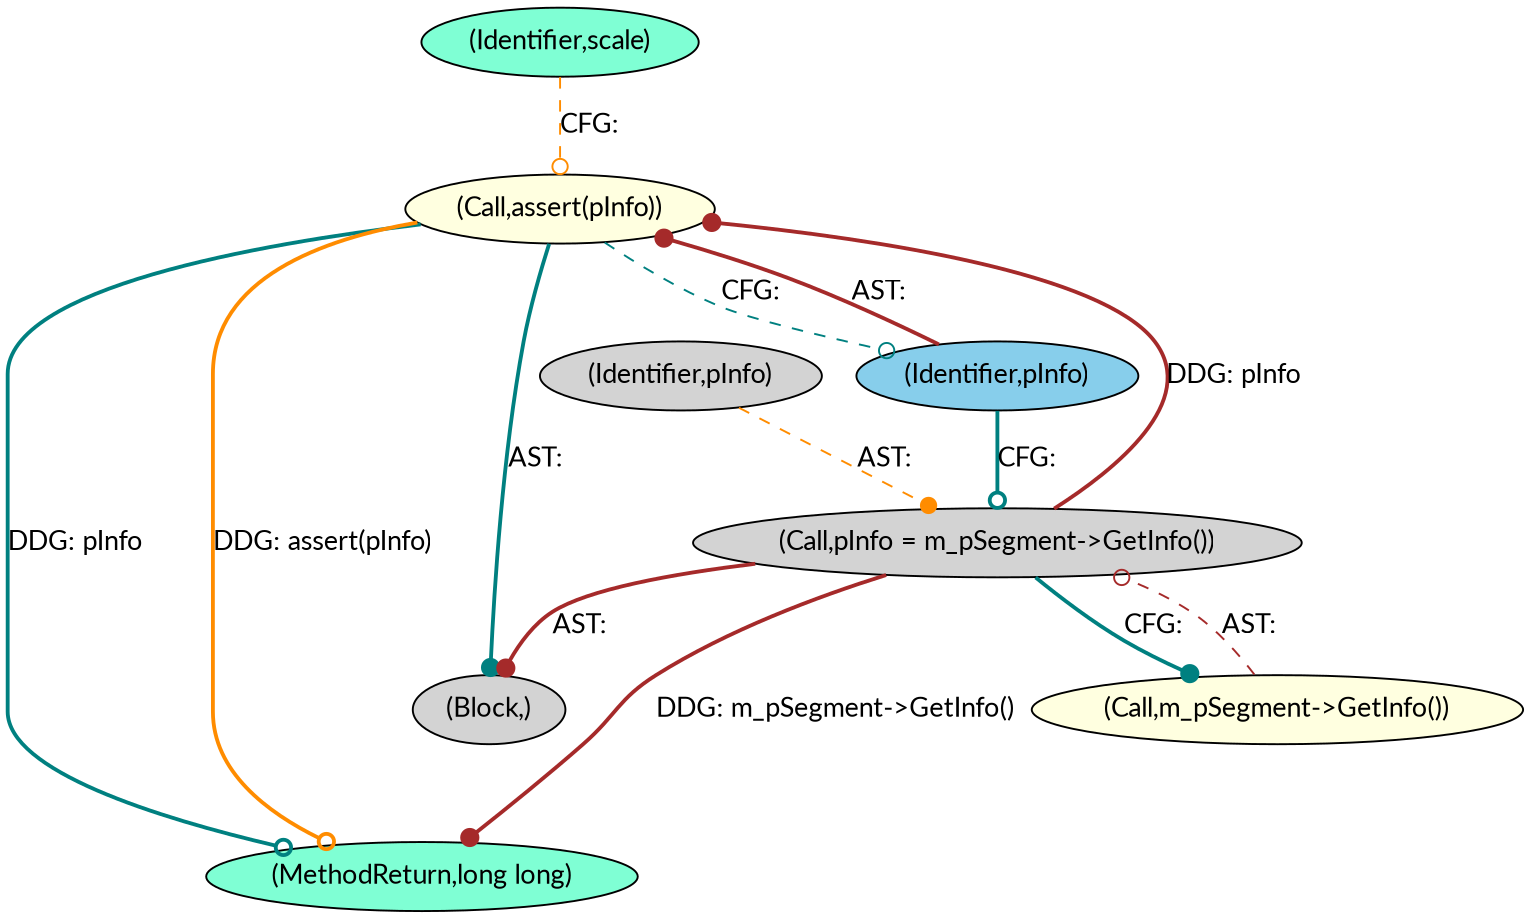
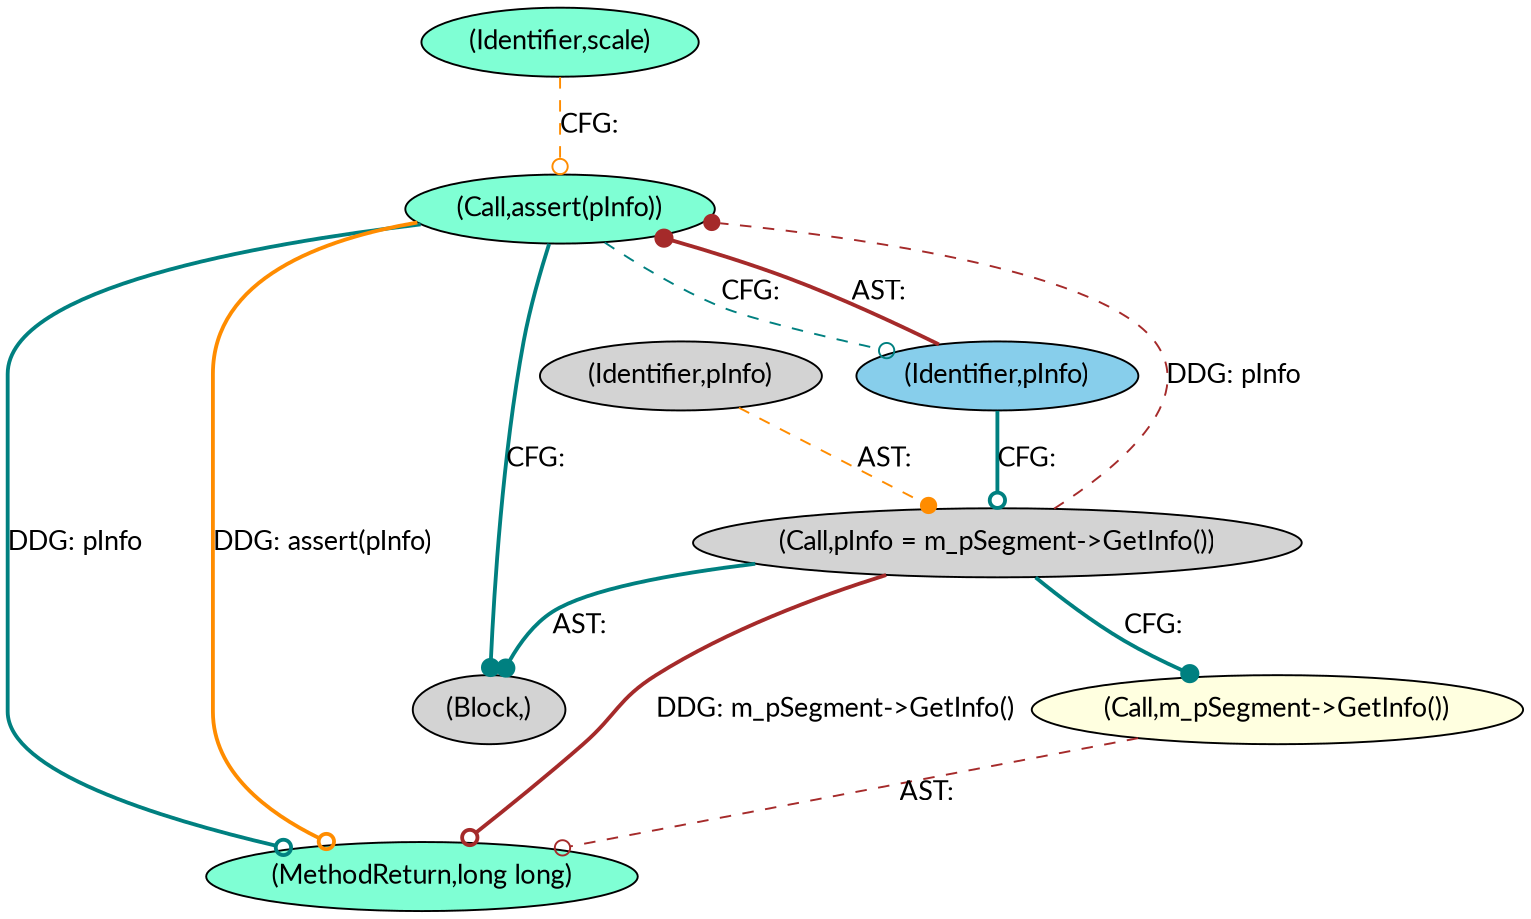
node "(Call,assert(pInfo))": fillcolor lightyellow -> aquamarine
edge "(Call,pInfo = m_pSegment->GetInfo())" -> "(Call,assert(pInfo))": style bold -> dashed
edge "(Call,assert(pInfo))" -> "(Block,)": label "AST: " -> "CFG: "
edge "(Call,pInfo = m_pSegment->GetInfo())" -> "(Block,)": color brown -> teal
edge "(Call,m_pSegment->GetInfo())" -> "(Call,pInfo = m_pSegment->GetInfo())": now "(Call,m_pSegment->GetInfo())" -> "(MethodReturn,long long)"
edge "(Call,pInfo = m_pSegment->GetInfo())" -> "(MethodReturn,long long)": arrowhead dot -> odot
